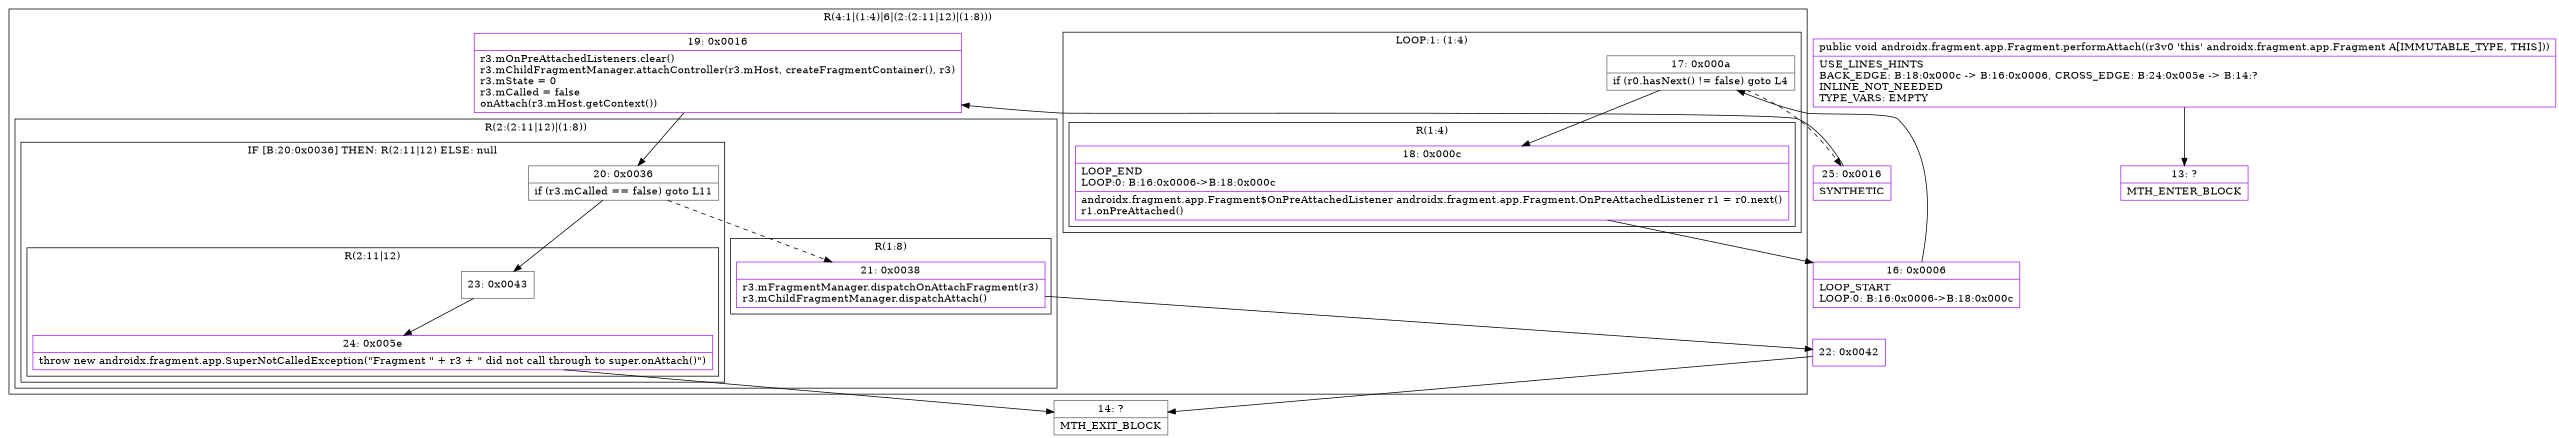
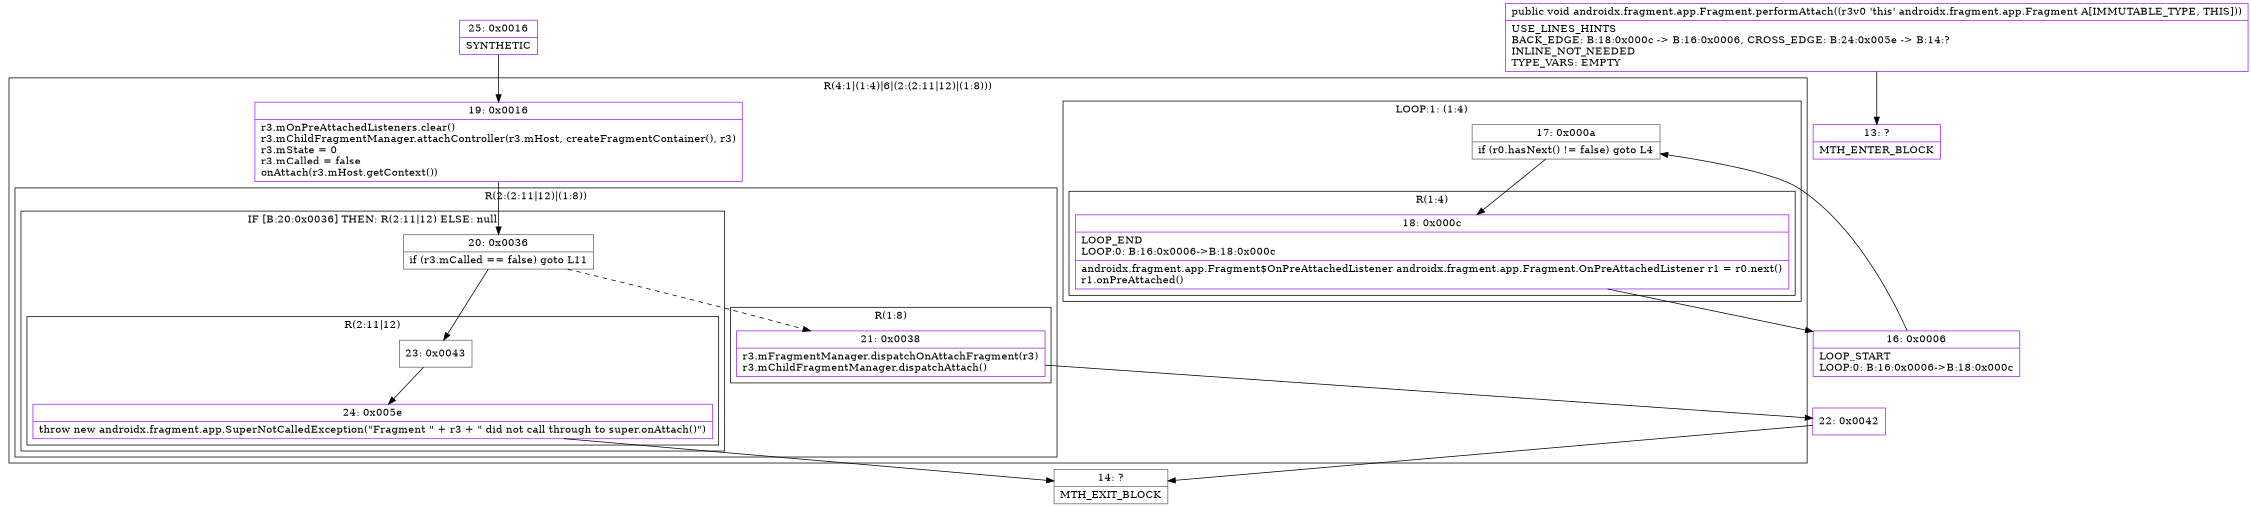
edge "17: 0x000a" -> "25: 0x0016": removed
